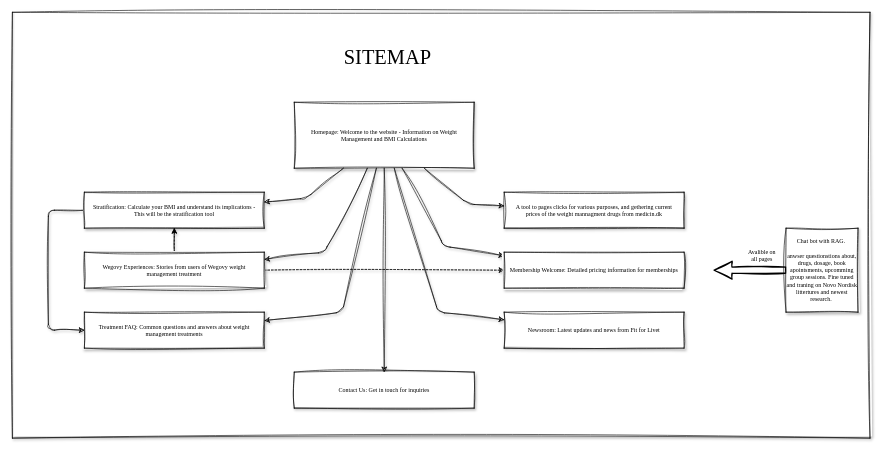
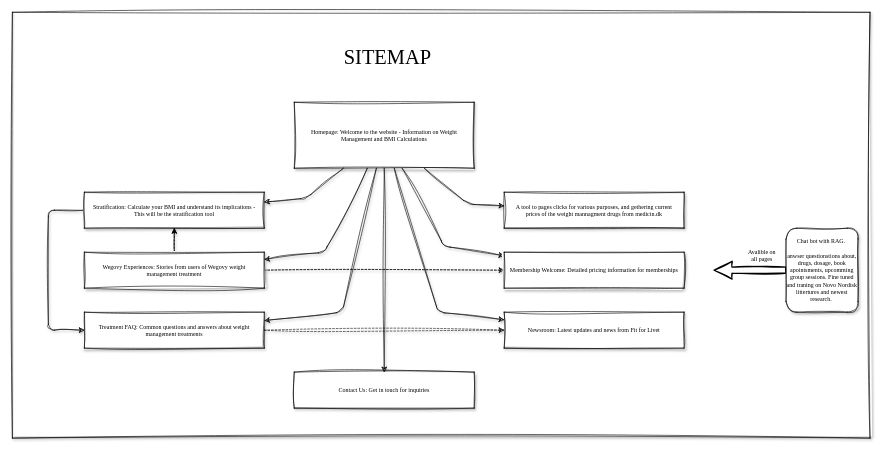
node "Chat bot with RAG. anwser questionstions about, drugs, dosage, book apointsments, upcomming group sessions. Fine tuned and traning on Novo Nordisk littertures and newest research.": shape rectangle -> rounded rectangle
edge "Treatment FAQ: Common questions and answers about weight management treatments" -> "Newsroom: Latest updates and news from Fit for Livet": added
